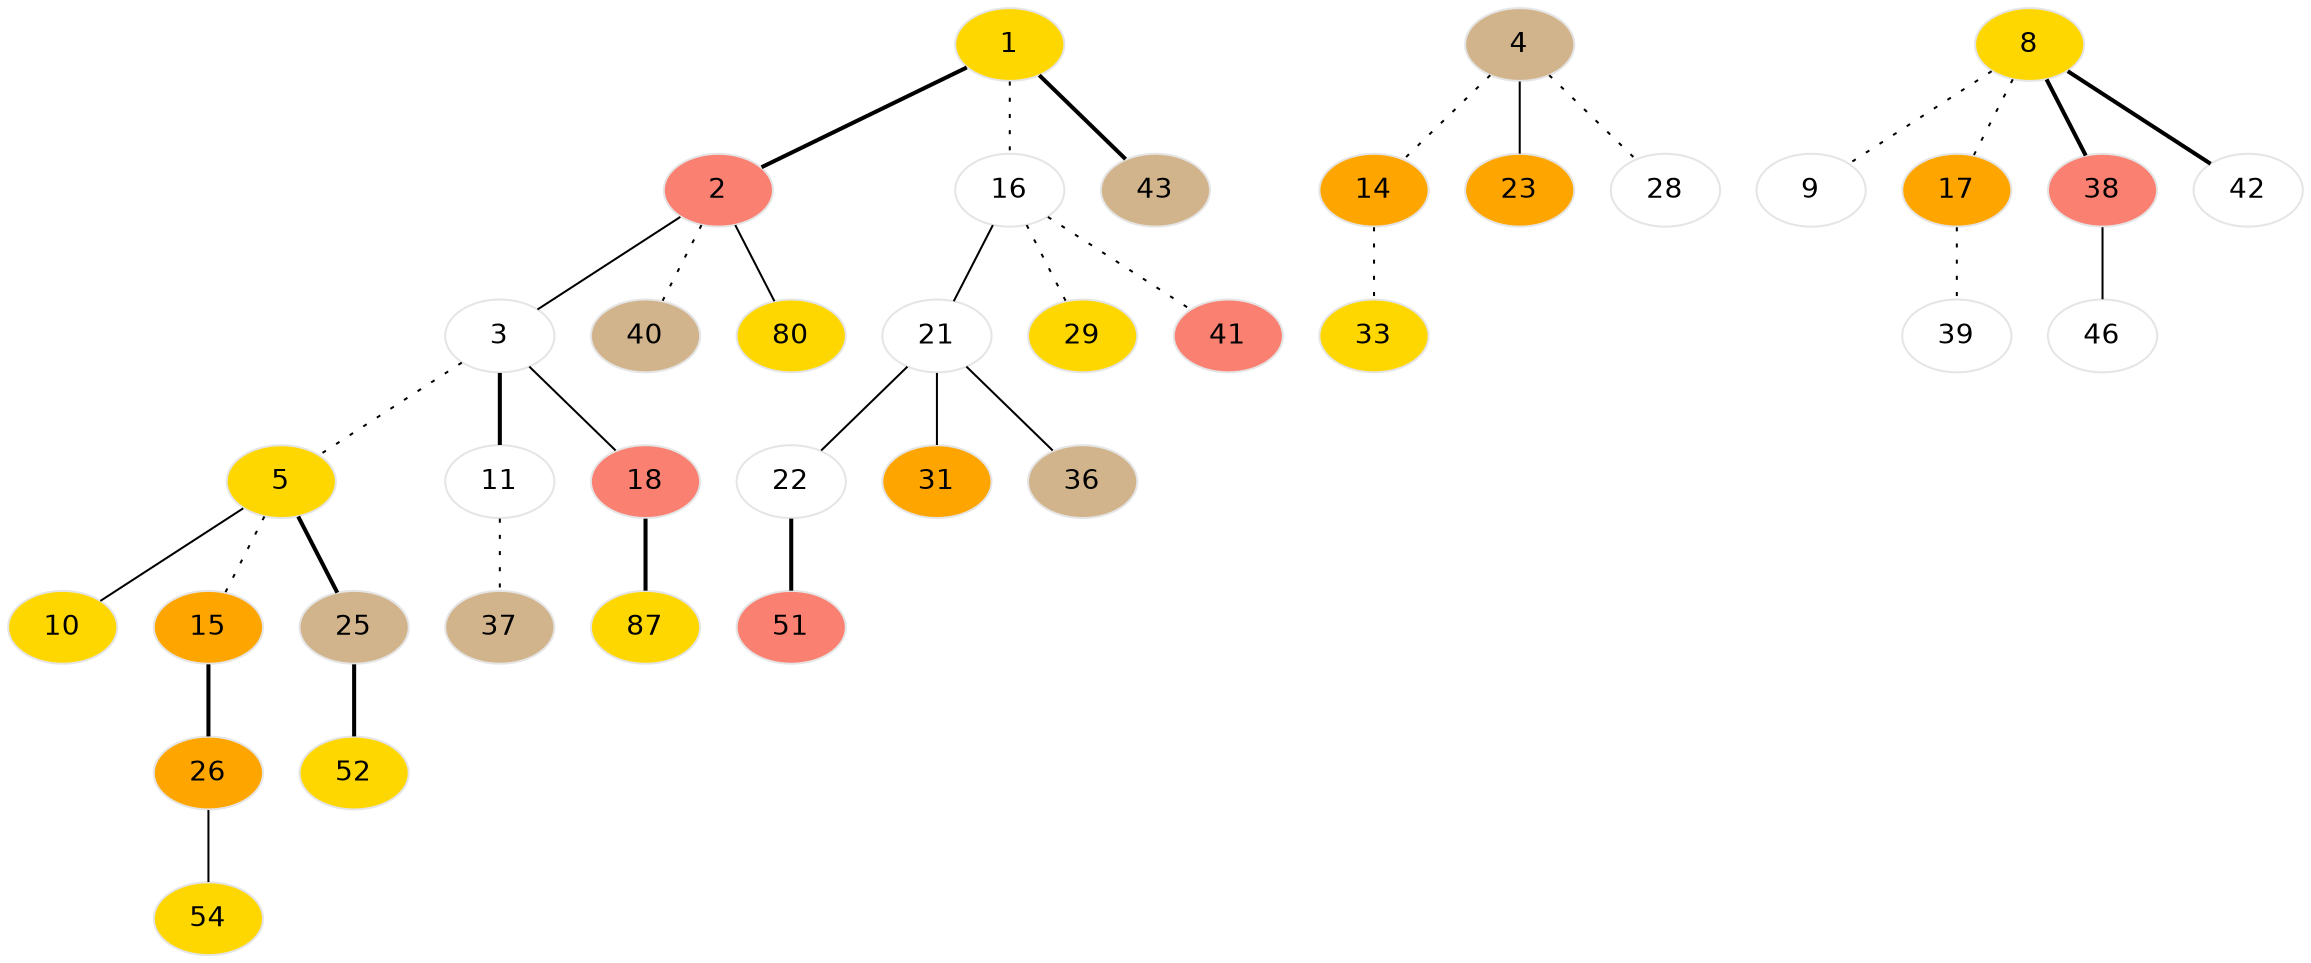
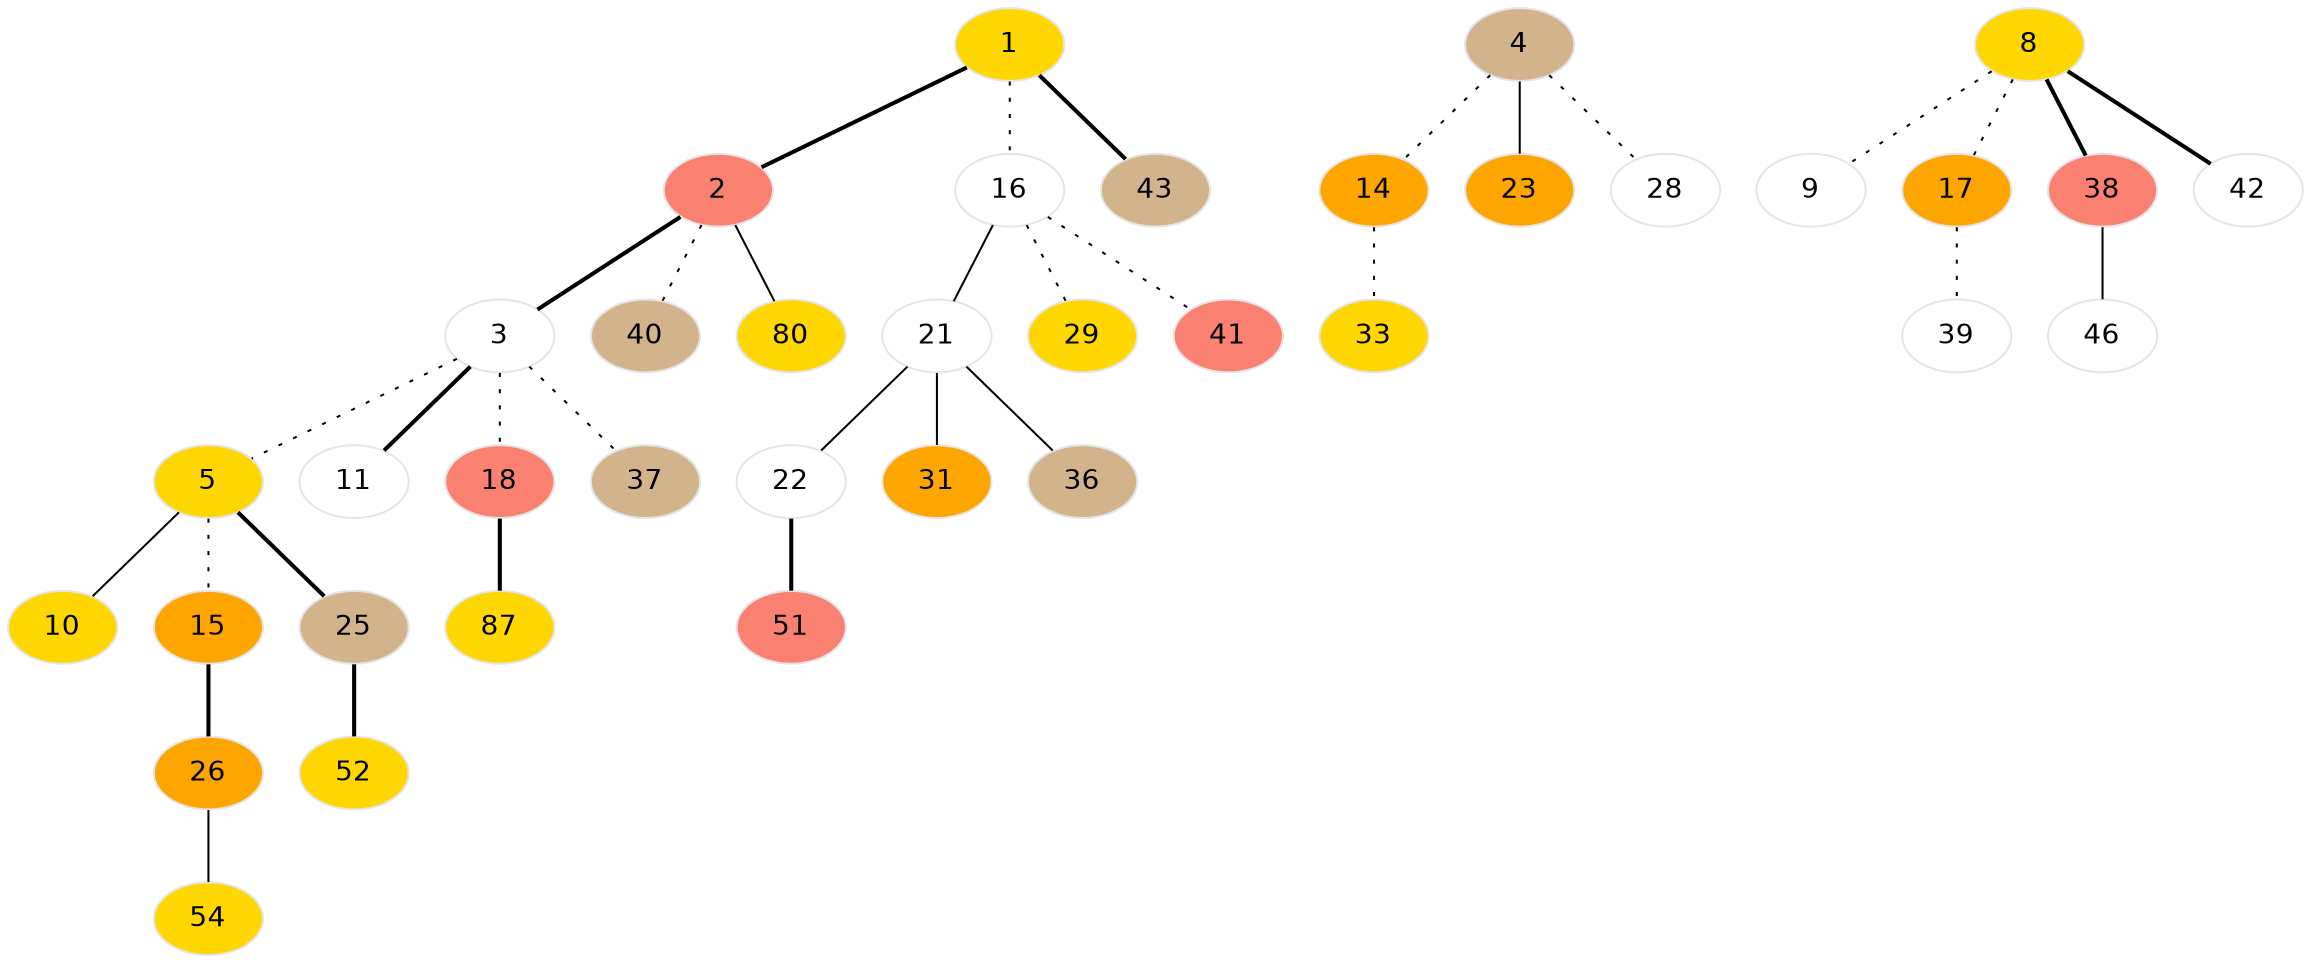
edge "2" -- "3": style solid -> bold
edge "3" -- "18": style solid -> dotted
edge "11" -- "37": now "3" -- "37"
